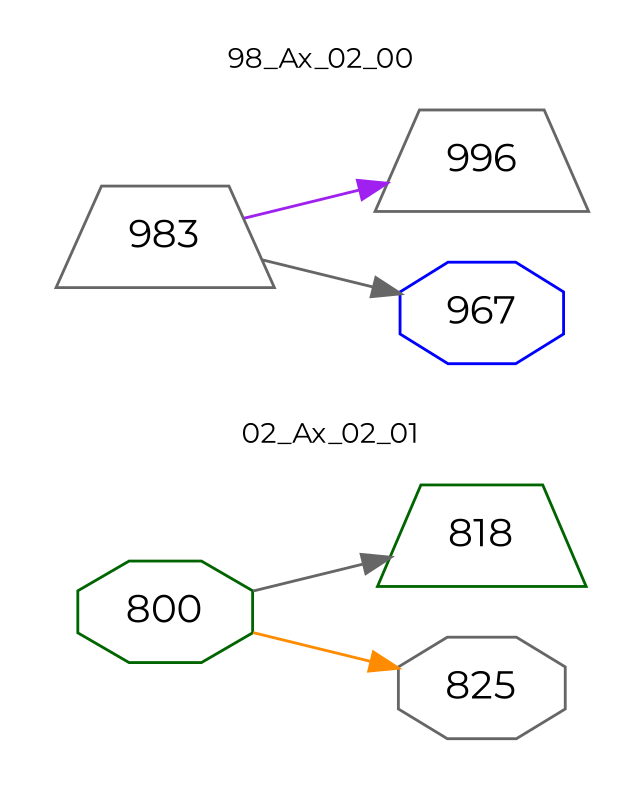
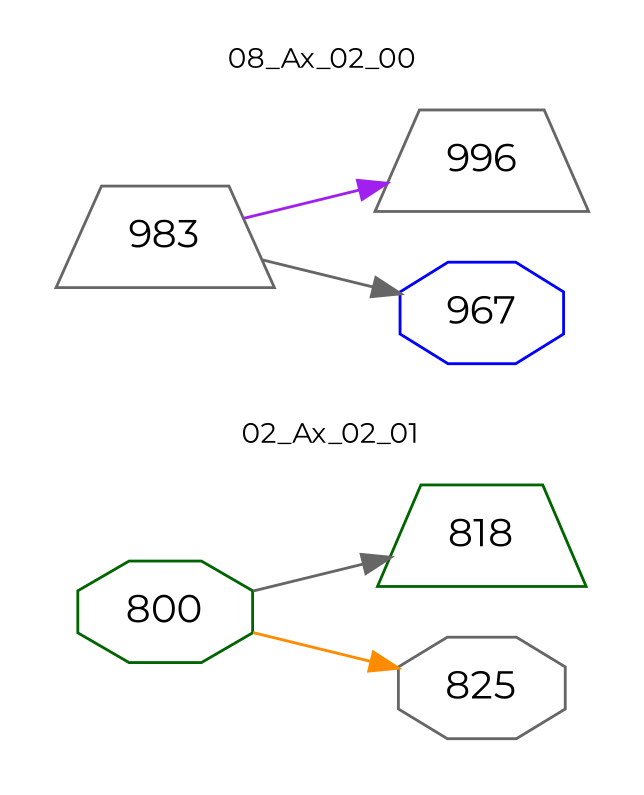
cluster "98_Ax_02_00": label "98_Ax_02_00" -> "08_Ax_02_00"
